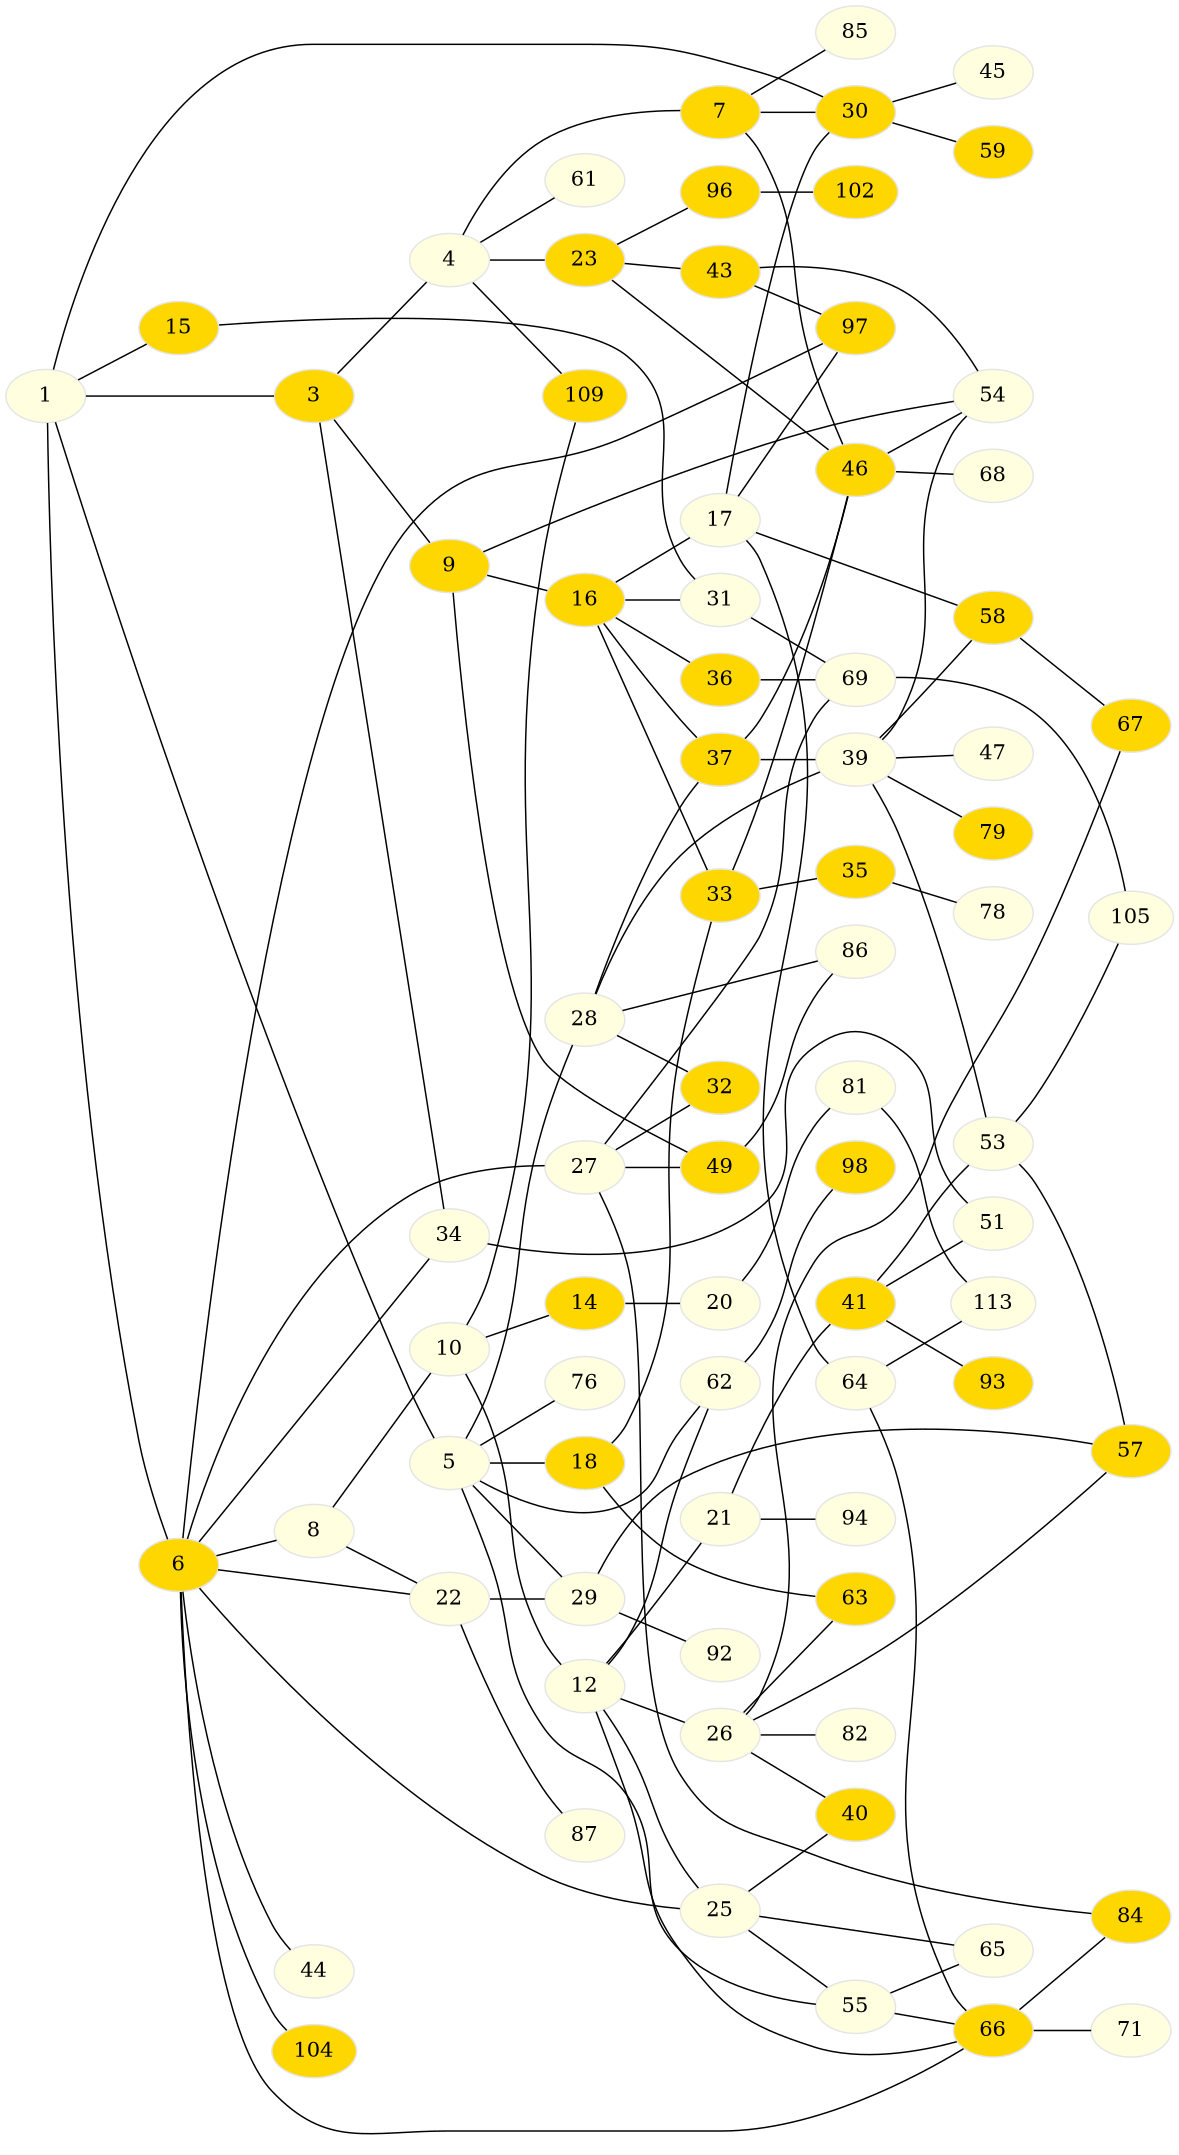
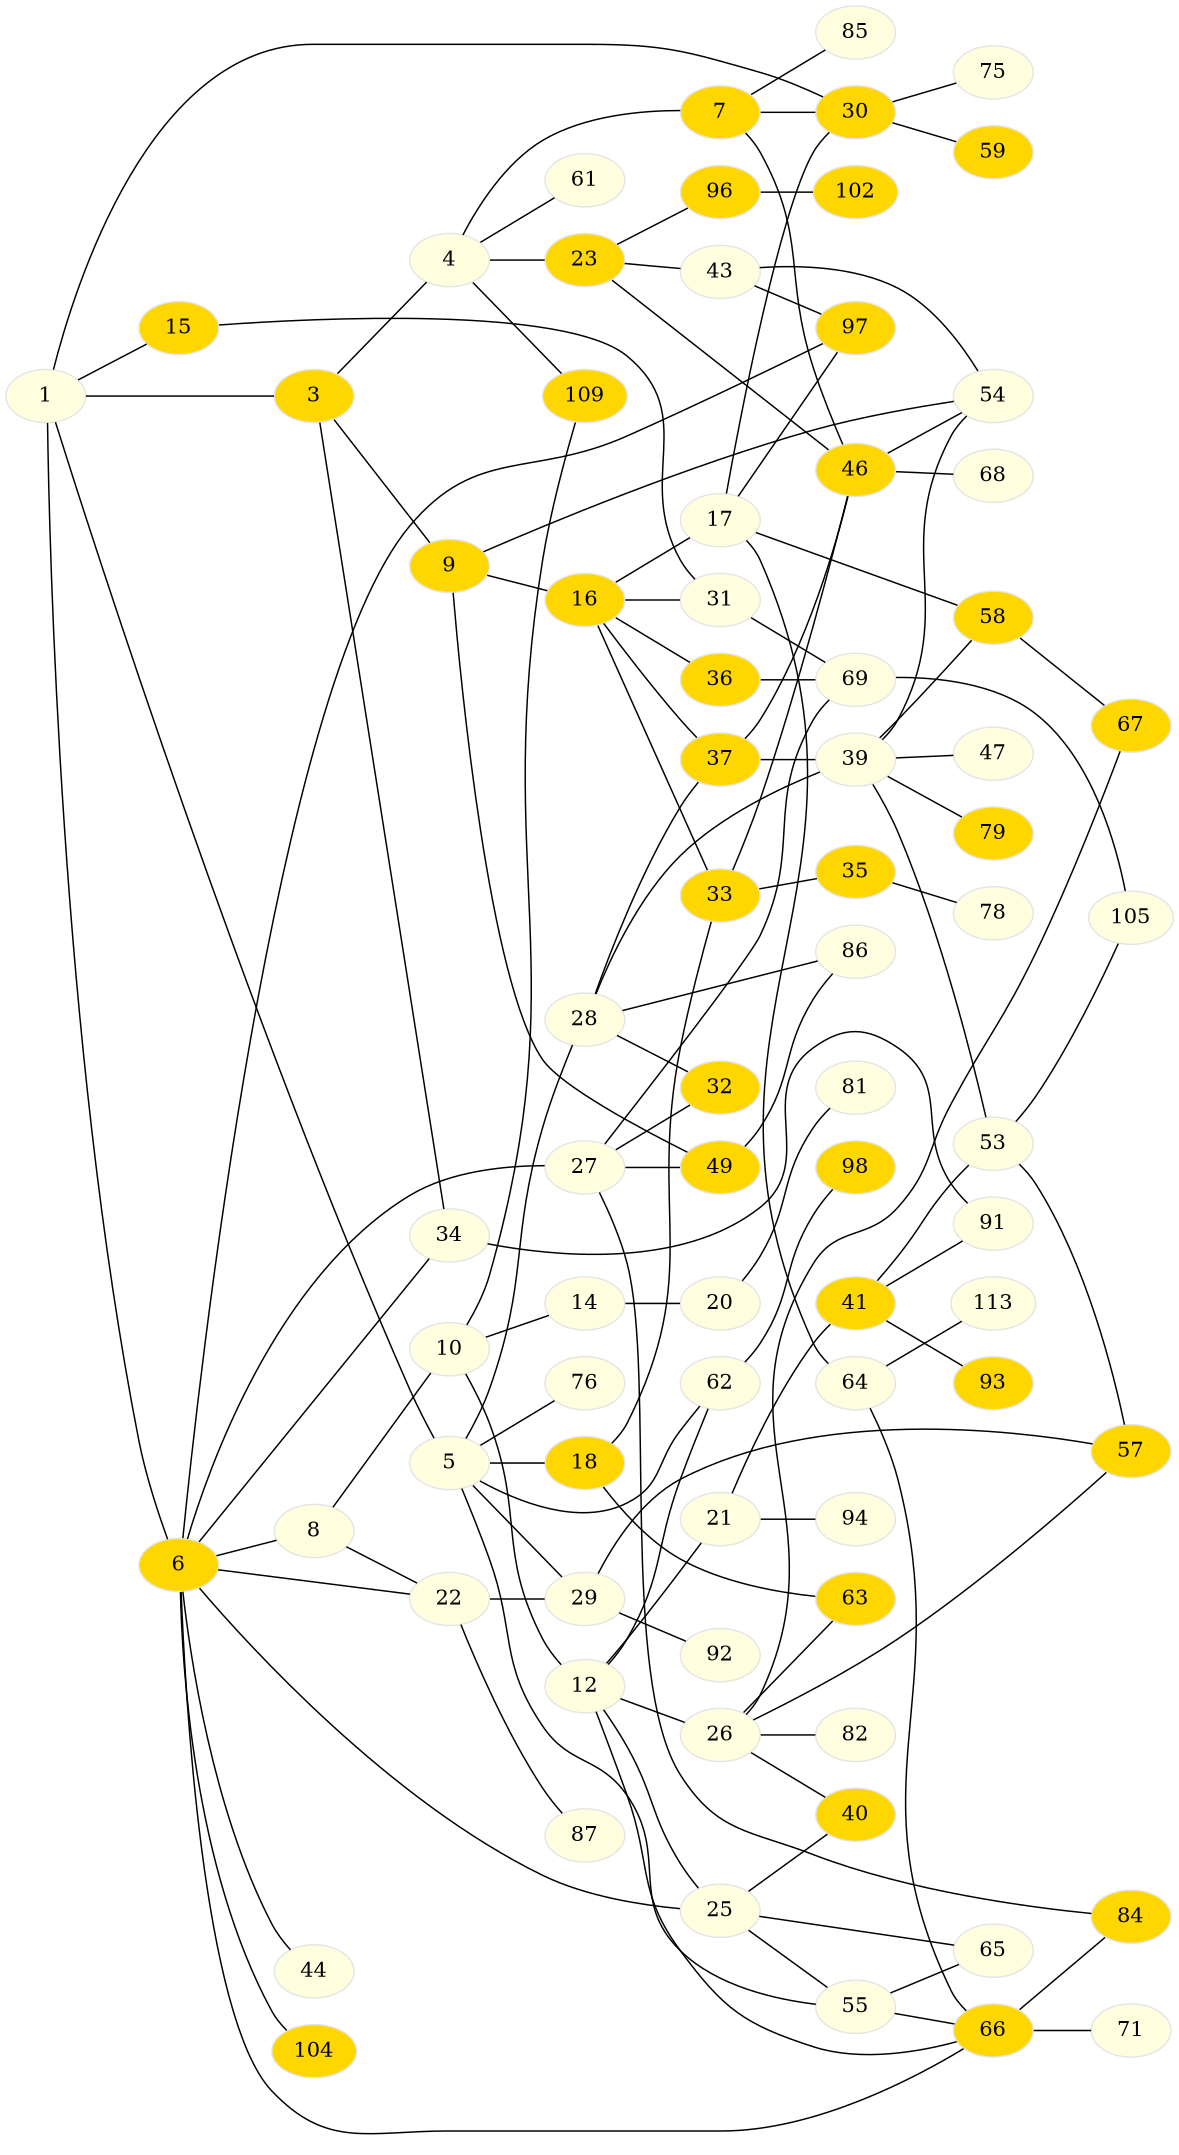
node "45": label "45" -> "75"
node "43": fillcolor gold -> lightyellow
edge "81" -- "113": removed
node "51": label "51" -> "91"
node "14": fillcolor gold -> lightyellow
